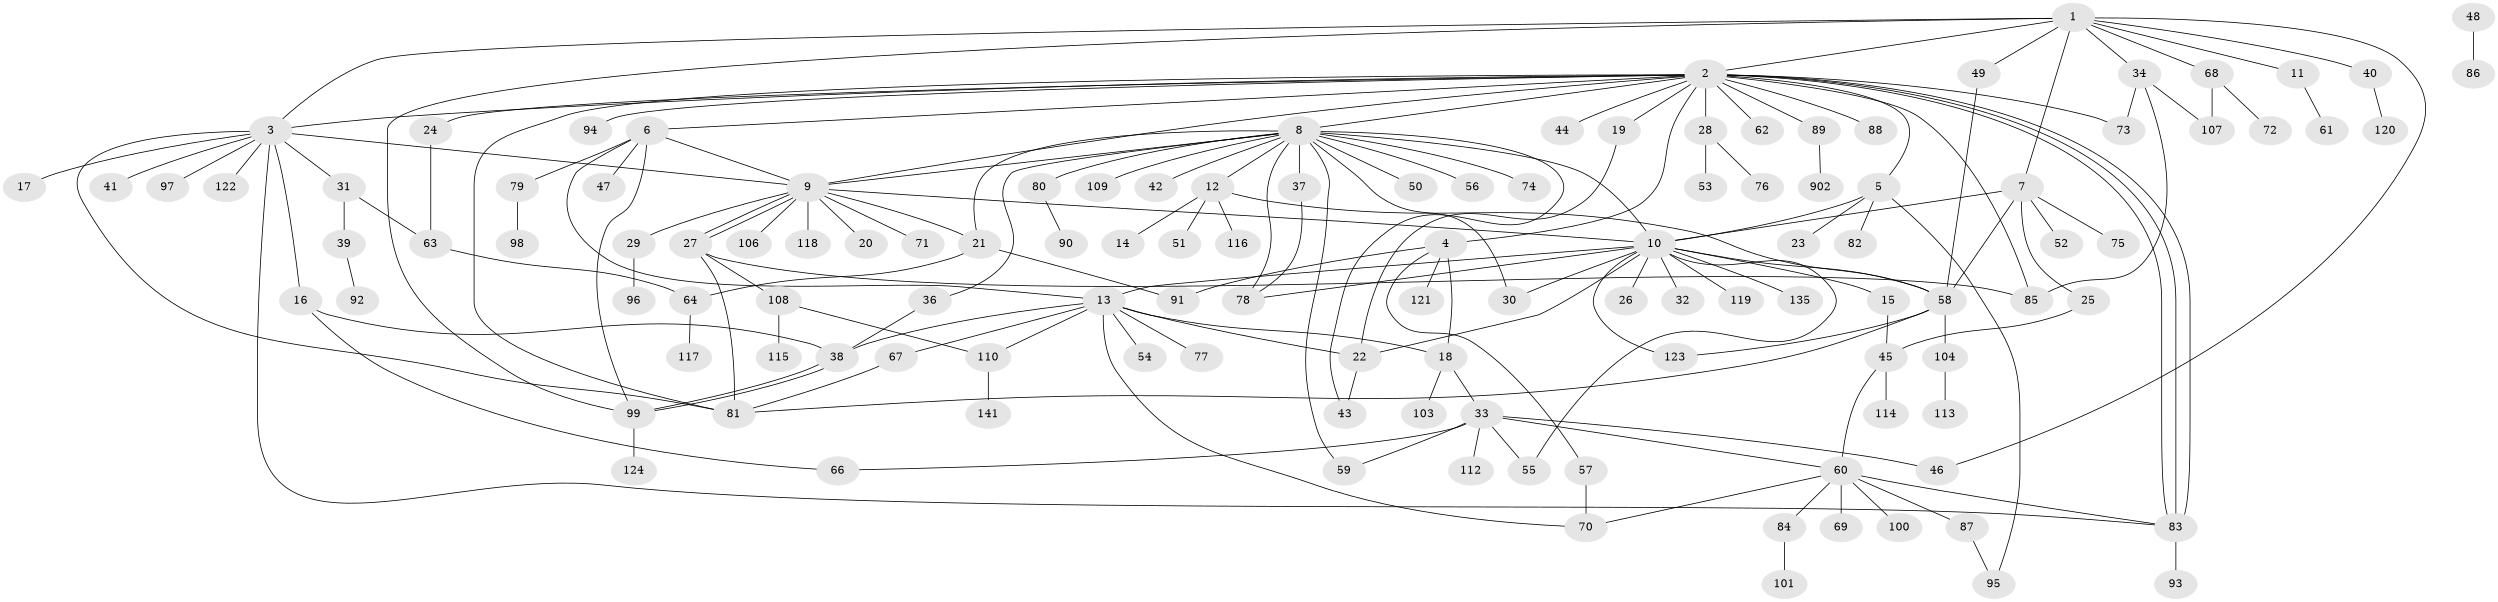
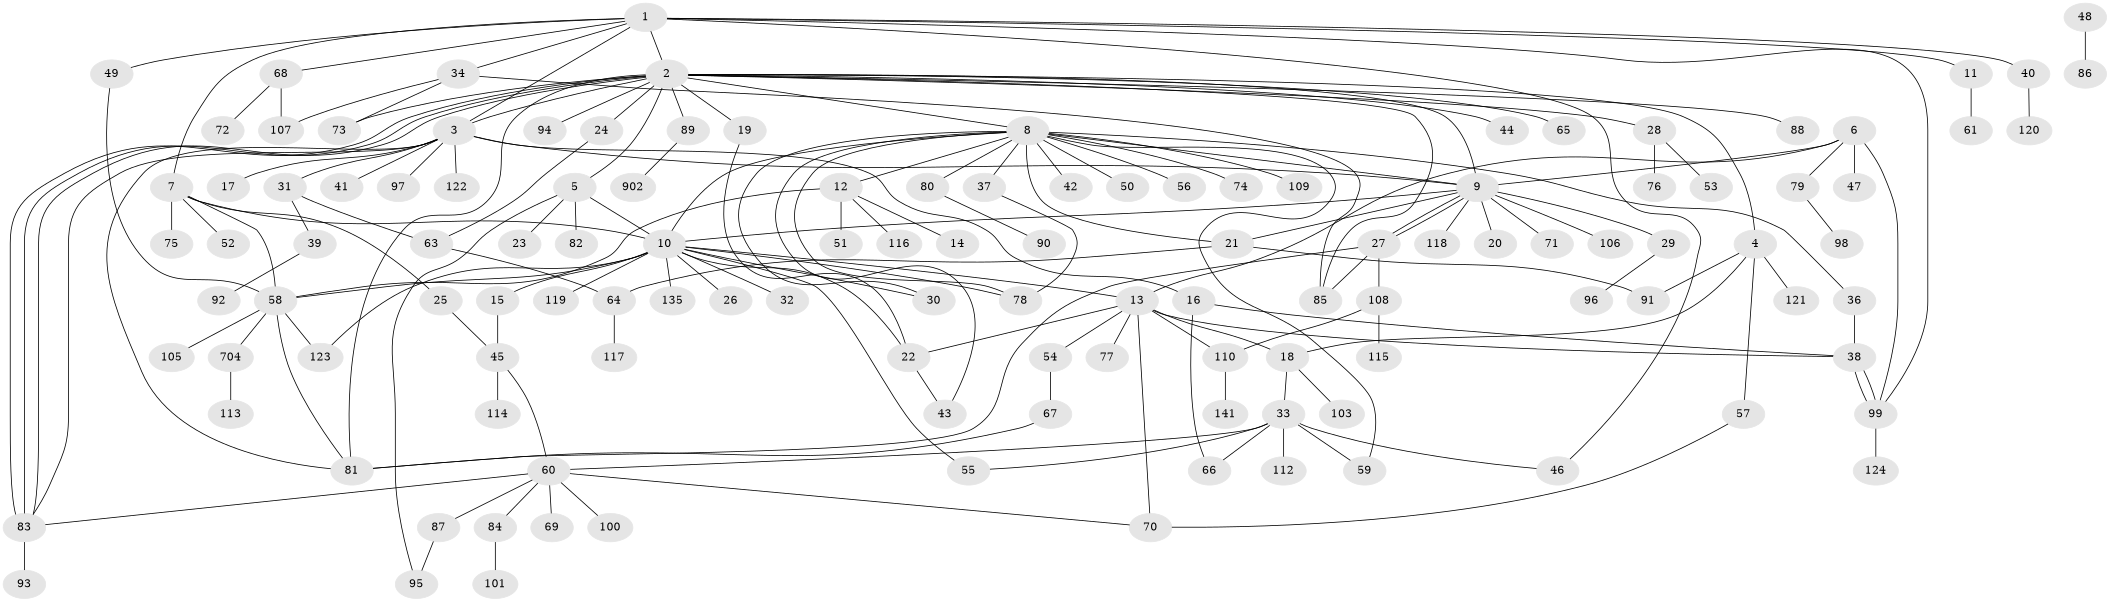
edge "2" -- "6": removed
node "62": label "62" -> "65"
edge "13" -- "67": now "54" -- "67"
node "105": added
node "104": label "104" -> "704"
